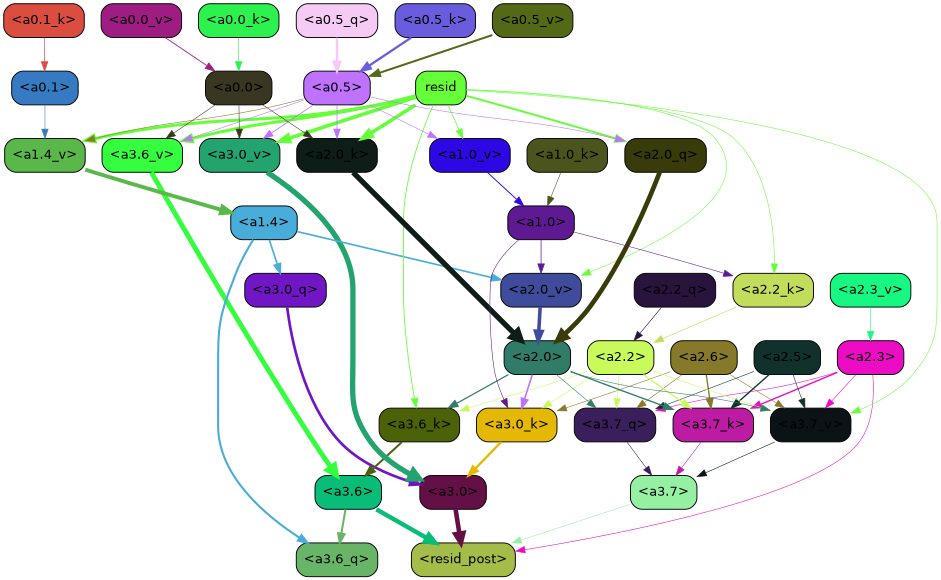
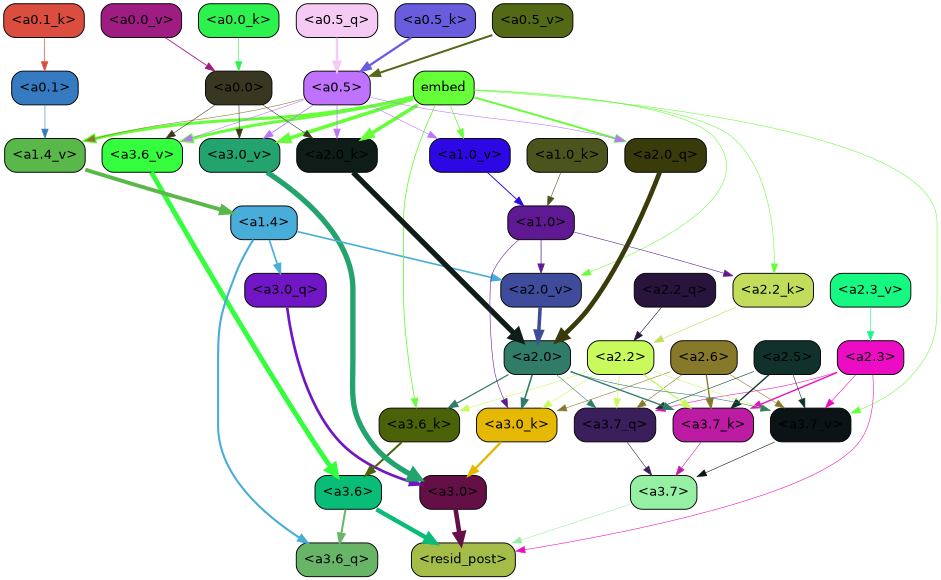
node "resid": label "resid" -> "embed"
edge "<a2.0>" -> "<a3.0_k>": color #be72fd -> #307c69
